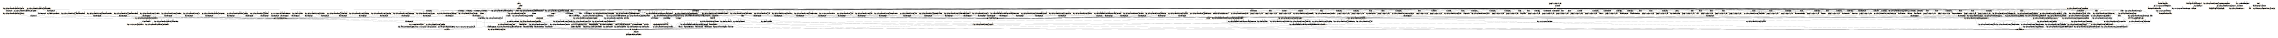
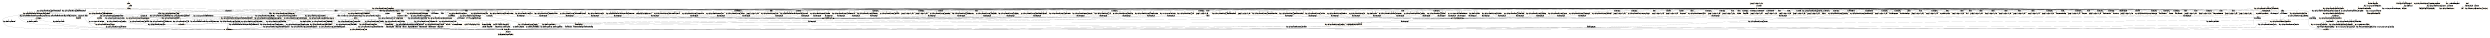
node "-52c8c514:178d8501140:-7fe4": added
edge "http://w1id.org/transmodel/journeys#viewedAs" -> "owl:topObjectProperty": reversed
